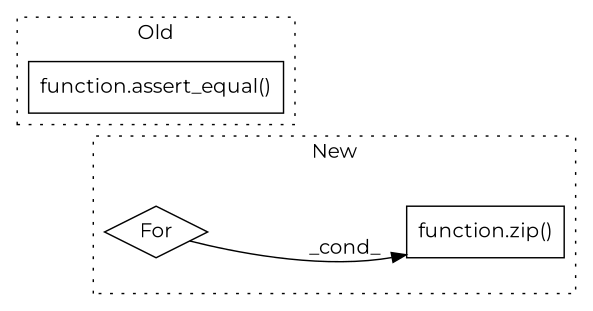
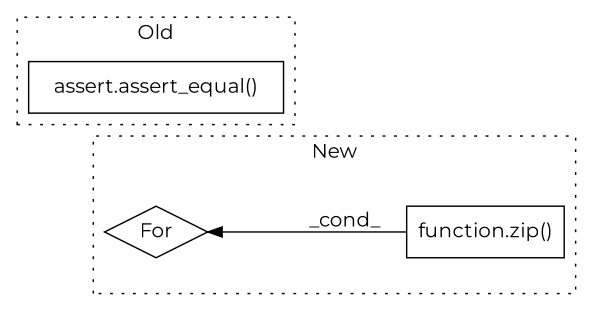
node "function.assert_equal()": label "function.assert_equal()" -> "assert.assert_equal()"
edge "For" -> "function.zip()": reversed
